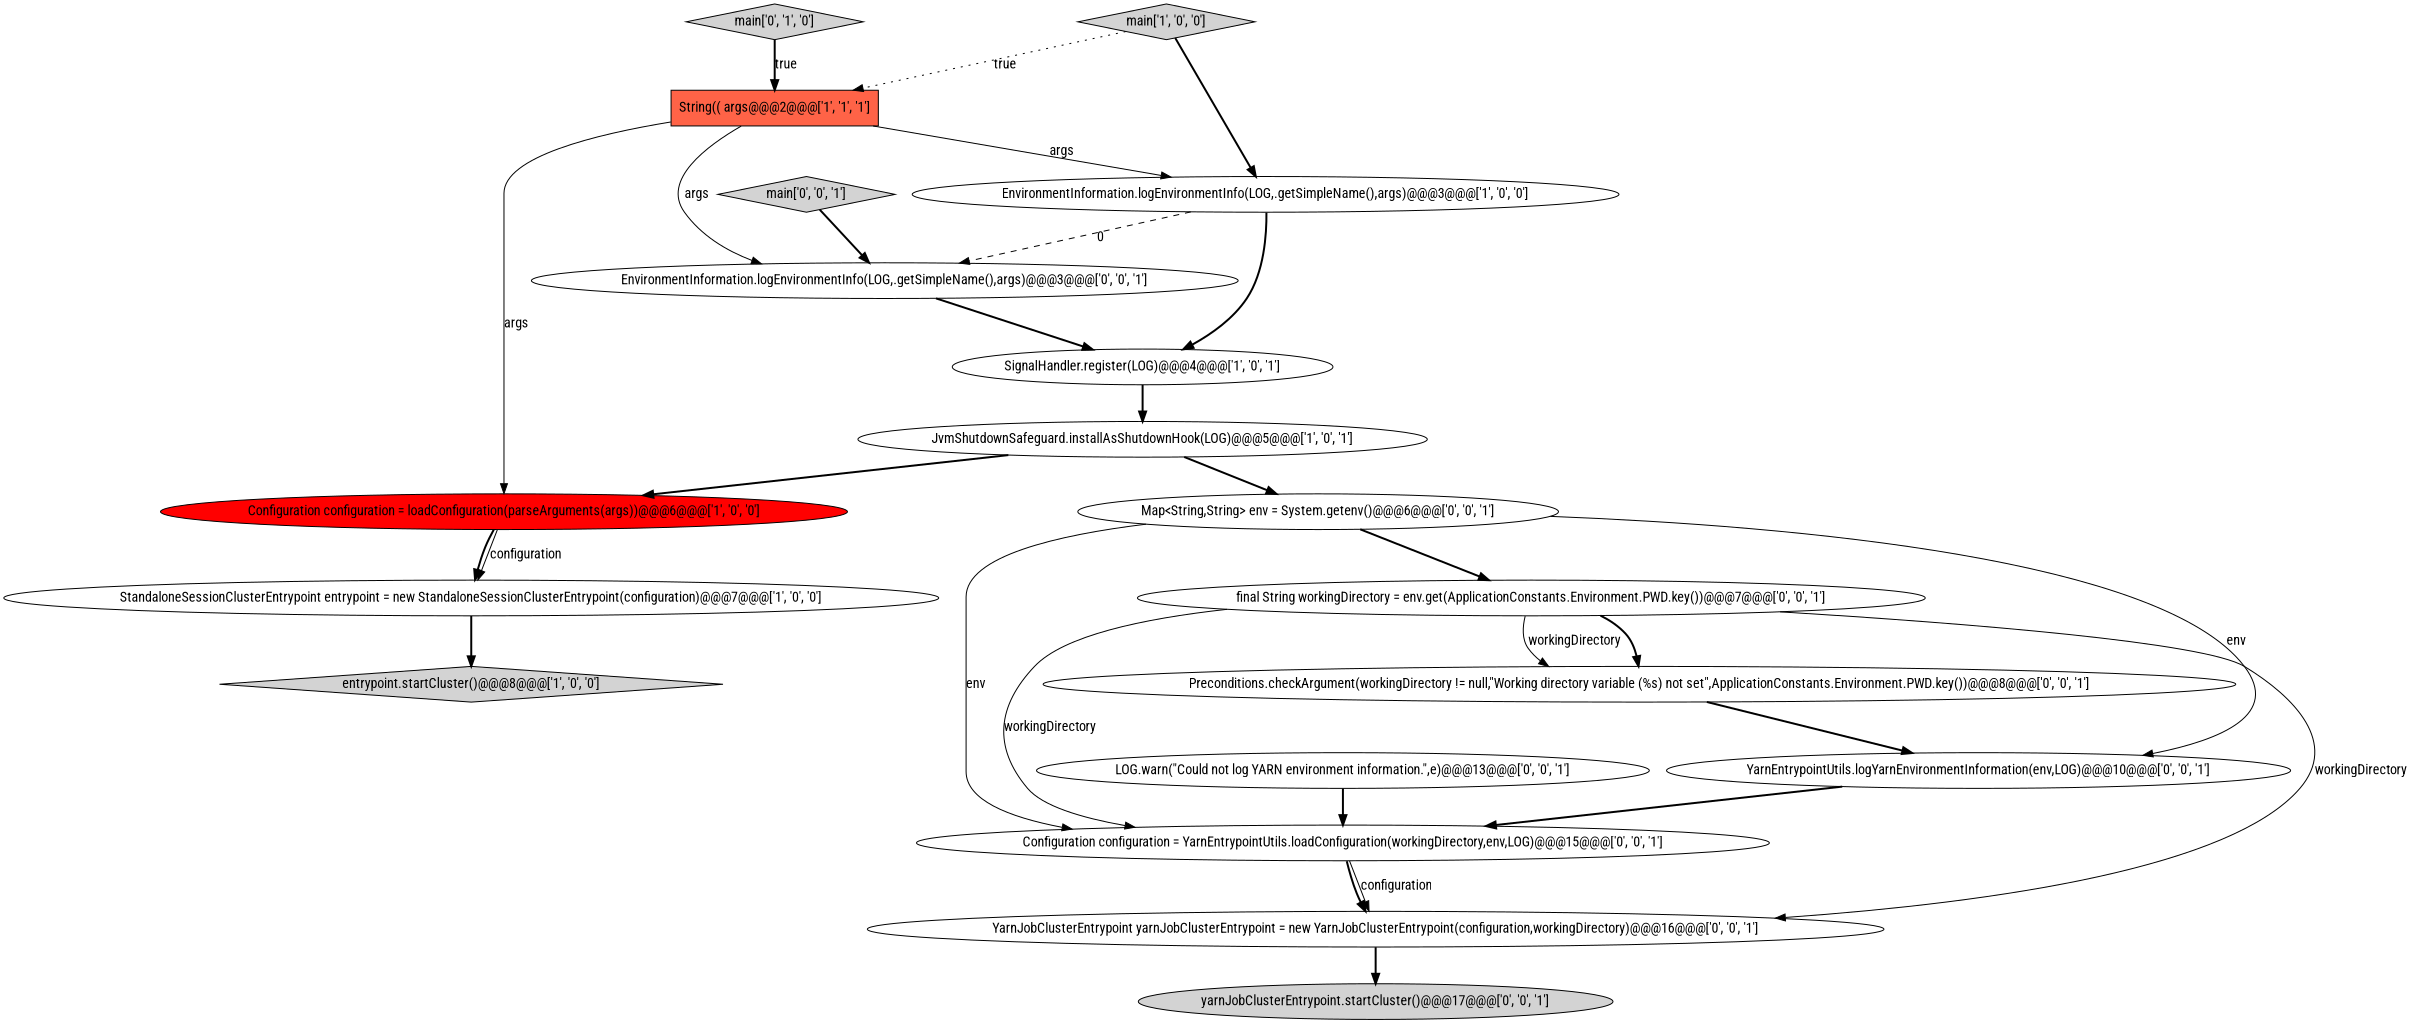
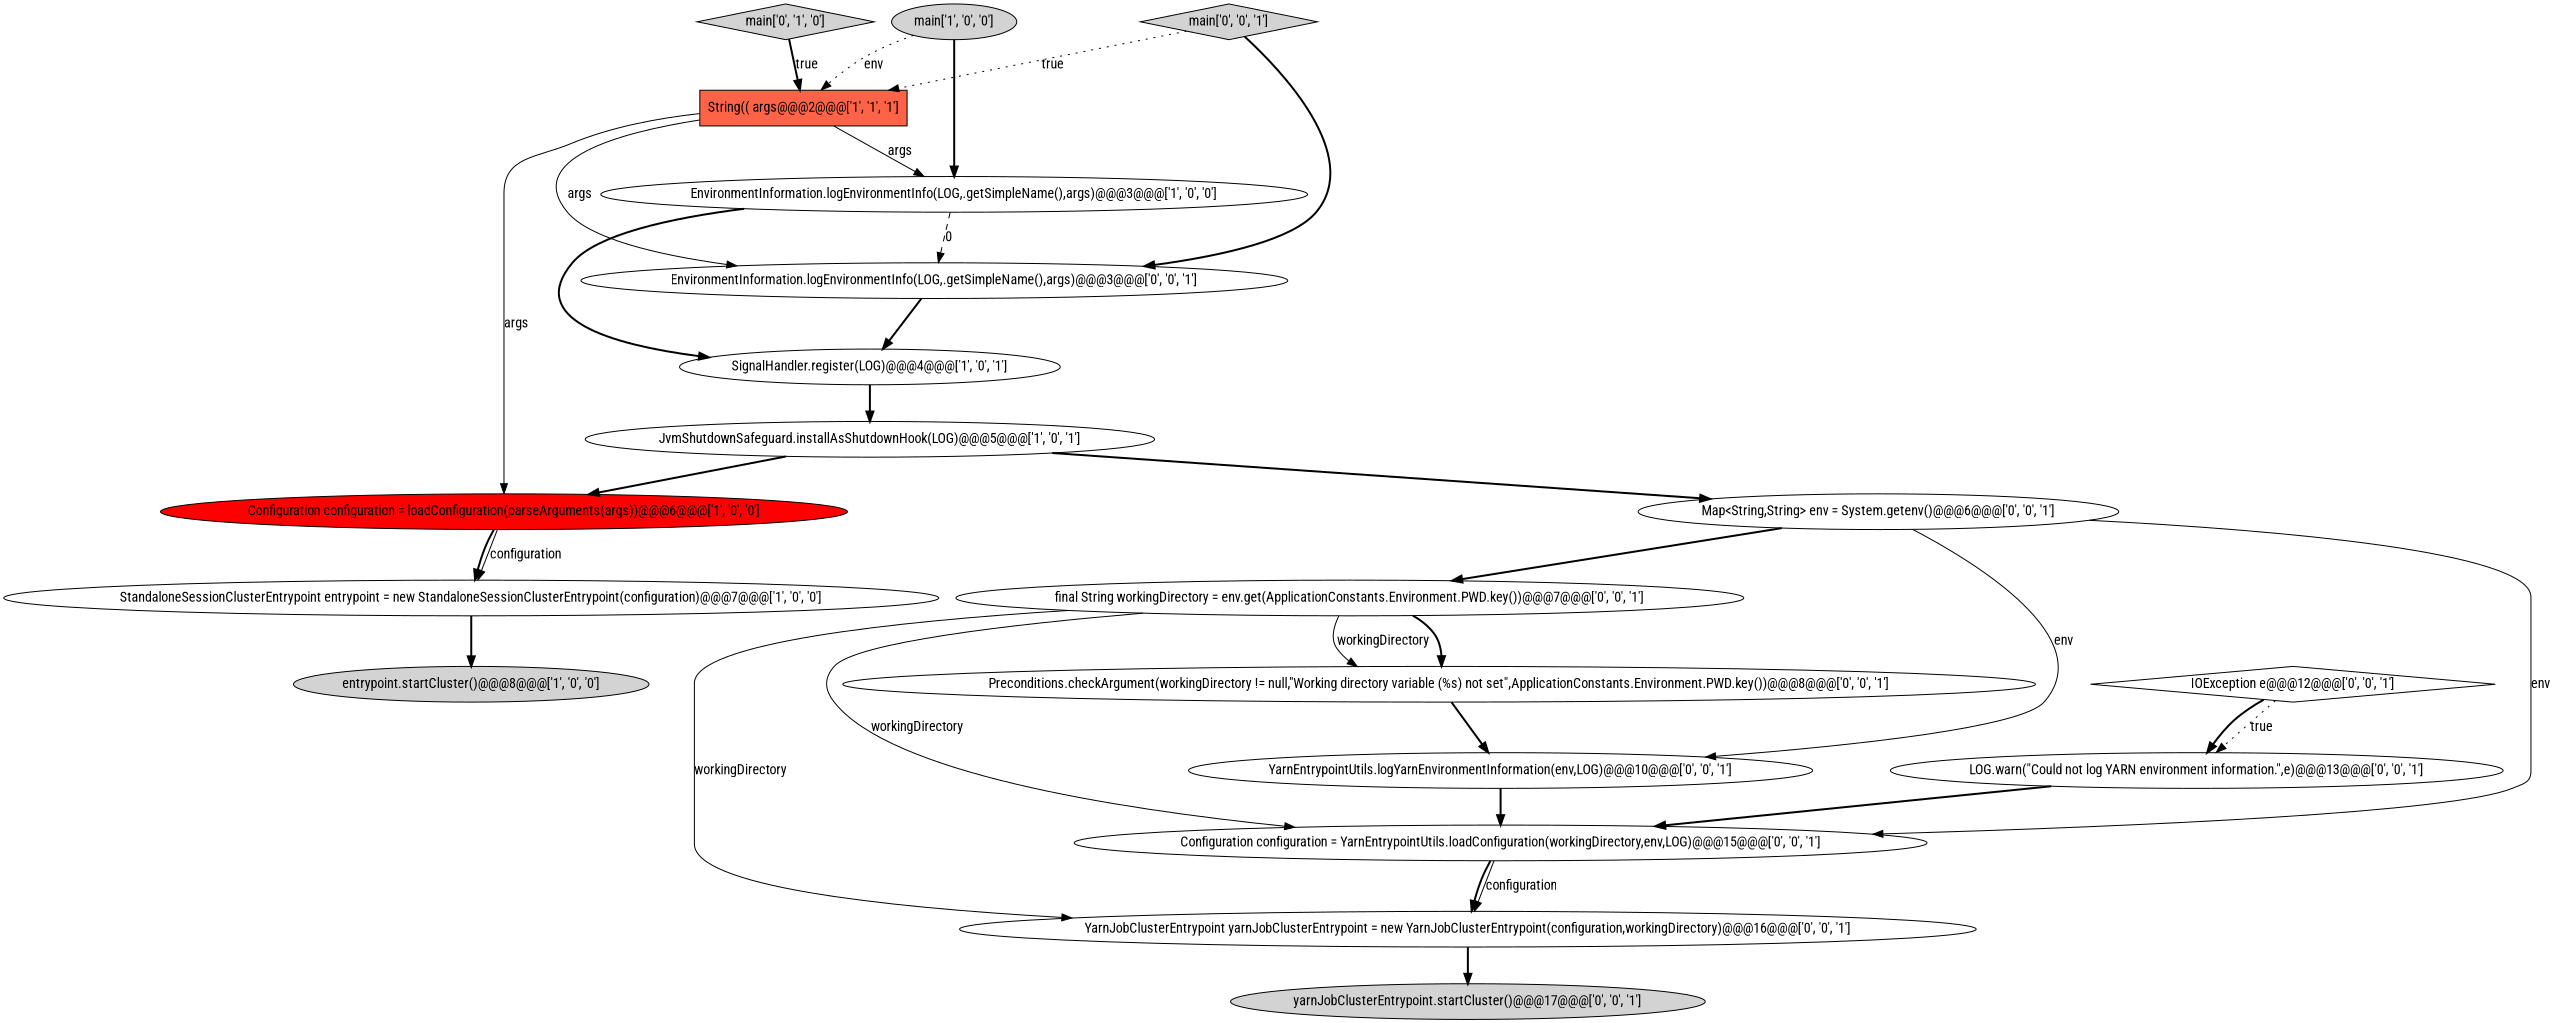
node "main['1', '0', '0']": shape diamond -> ellipse
edge "main['0', '0', '1']" -> "String(( args@@@2@@@['1', '1', '1']": added, label "true"
edge "main['1', '0', '0']" -> "String(( args@@@2@@@['1', '1', '1']": label "true" -> "env"
node "entrypoint.startCluster()@@@8@@@['1', '0', '0']": shape diamond -> ellipse
node "IOException e@@@12@@@['0', '0', '1']": added
